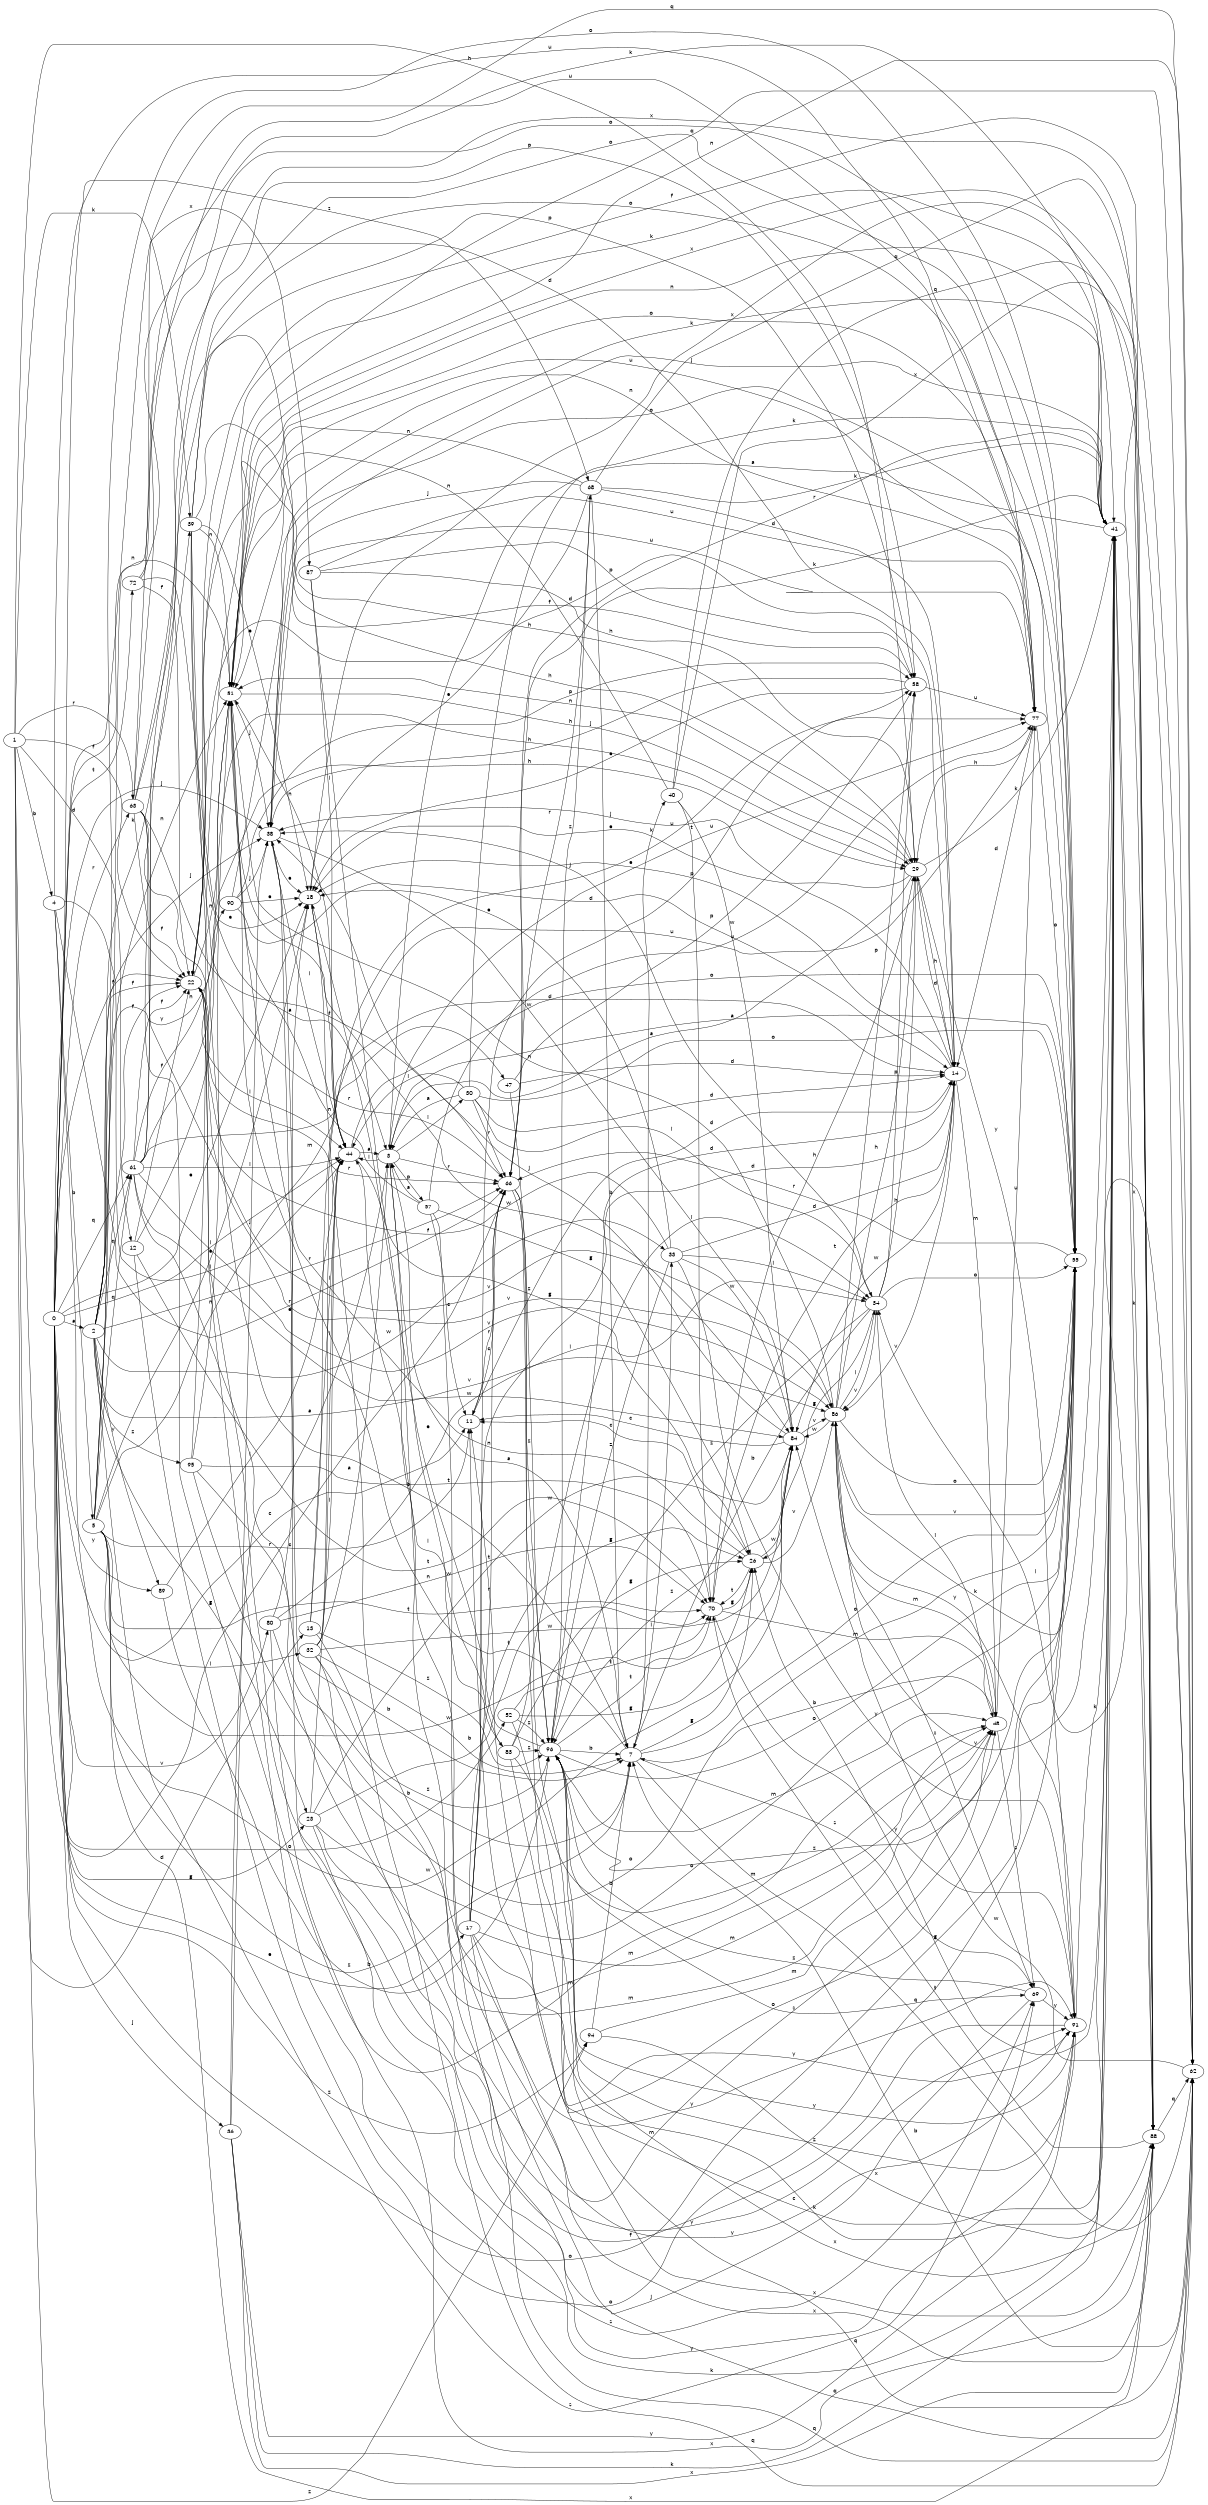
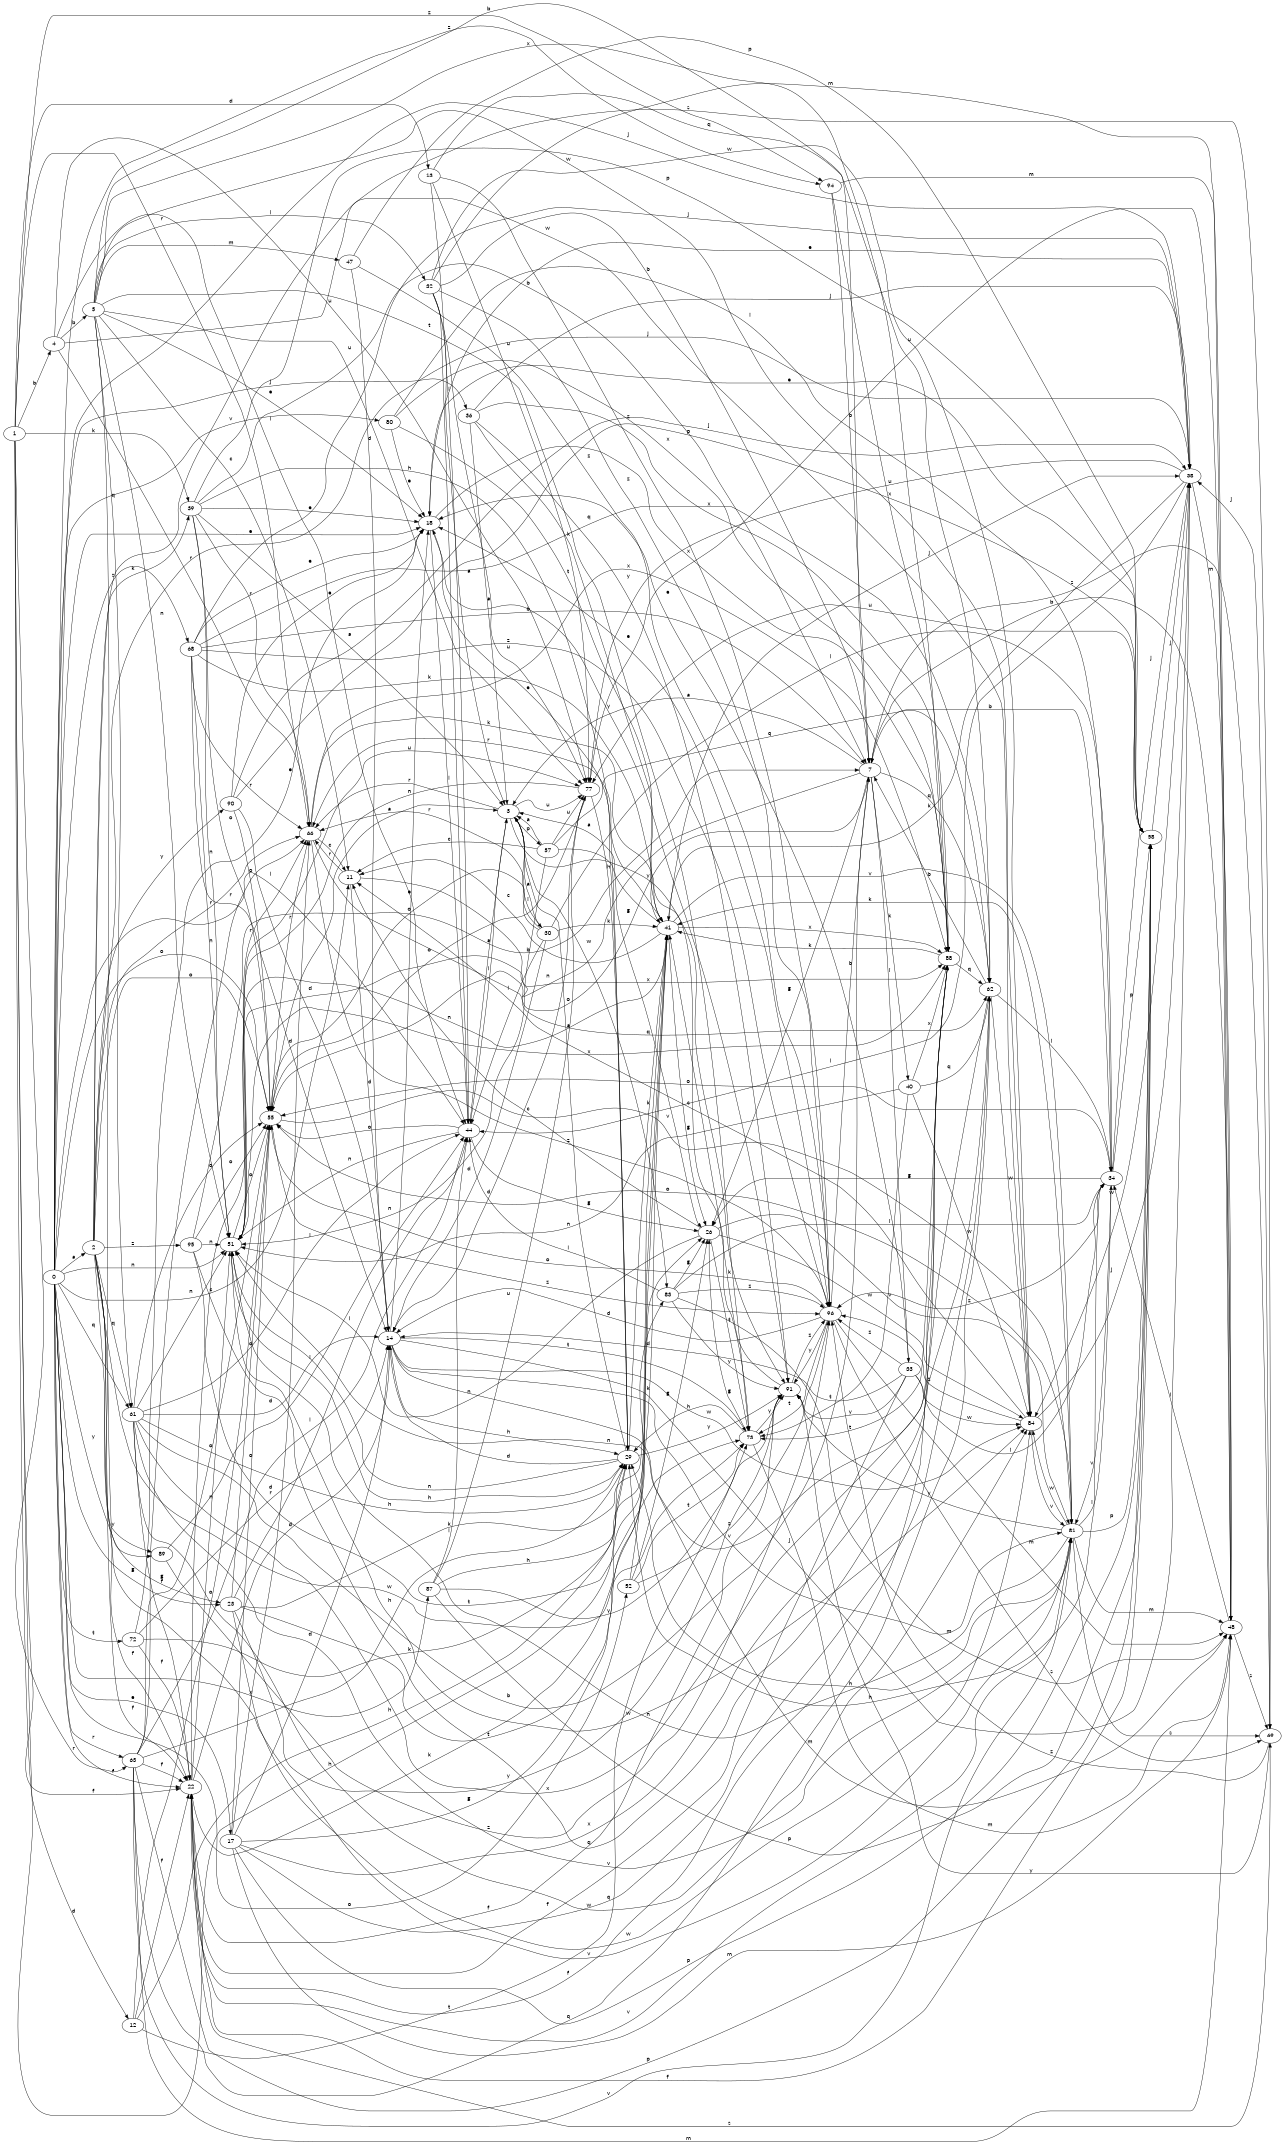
edge "51" -> "38": removed, label "j"
edge "96" -> "68": reversed
edge "2" -> "33": now "2" -> "83"
node "86": label "86" -> "81"
node "70": label "70" -> "73"
edge "80" -> "48": removed, label "m"
